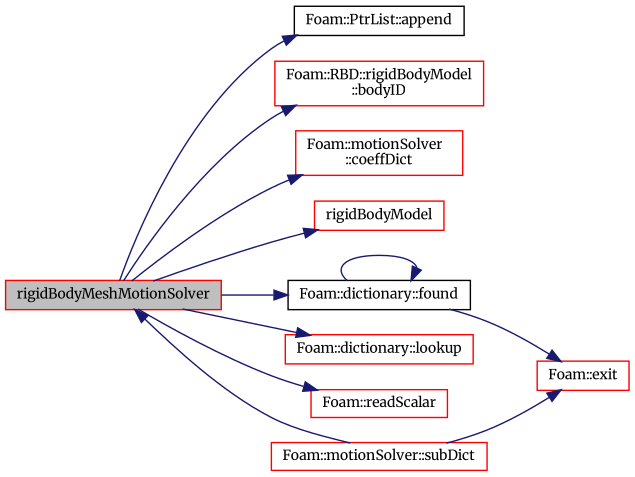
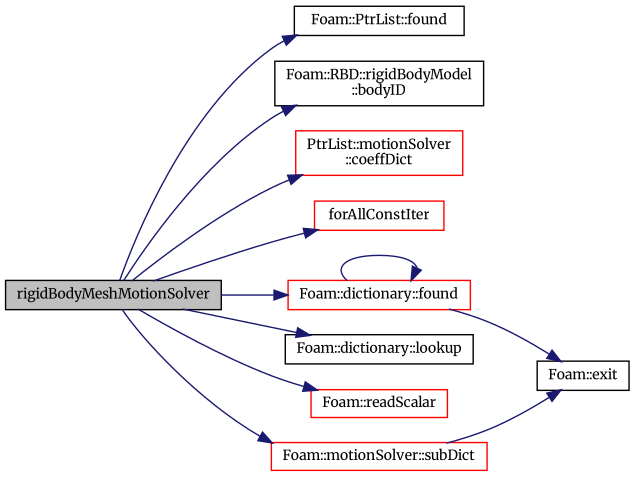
node "Foam::PtrList::append": label "Foam::PtrList::append" -> "Foam::PtrList::found"
node "Foam::RBD::rigidBodyModel ::bodyID": color red -> black
node "Foam::motionSolver ::coeffDict": label "Foam::motionSolver ::coeffDict" -> "PtrList::motionSolver ::coeffDict"
node "rigidBodyModel": label "rigidBodyModel" -> "forAllConstIter"
node "rigidBodyMeshMotionSolver": color red -> black
node "Foam::dictionary::found": color black -> red
node "Foam::dictionary::lookup": color red -> black
node "Foam::exit": color red -> black
edge "Foam::motionSolver::subDict" -> "rigidBodyMeshMotionSolver": reversed
